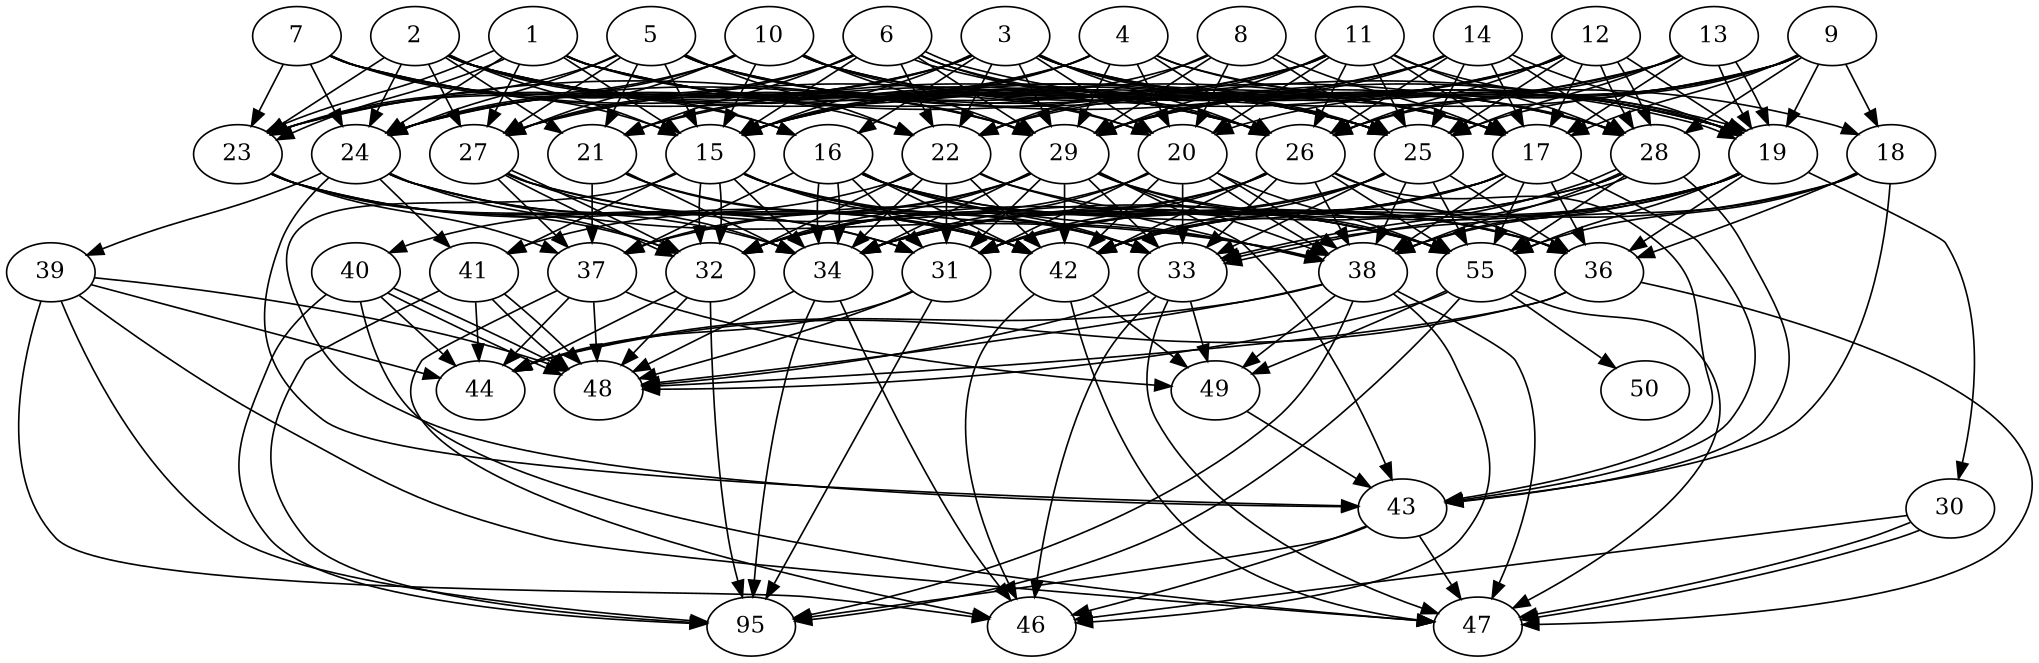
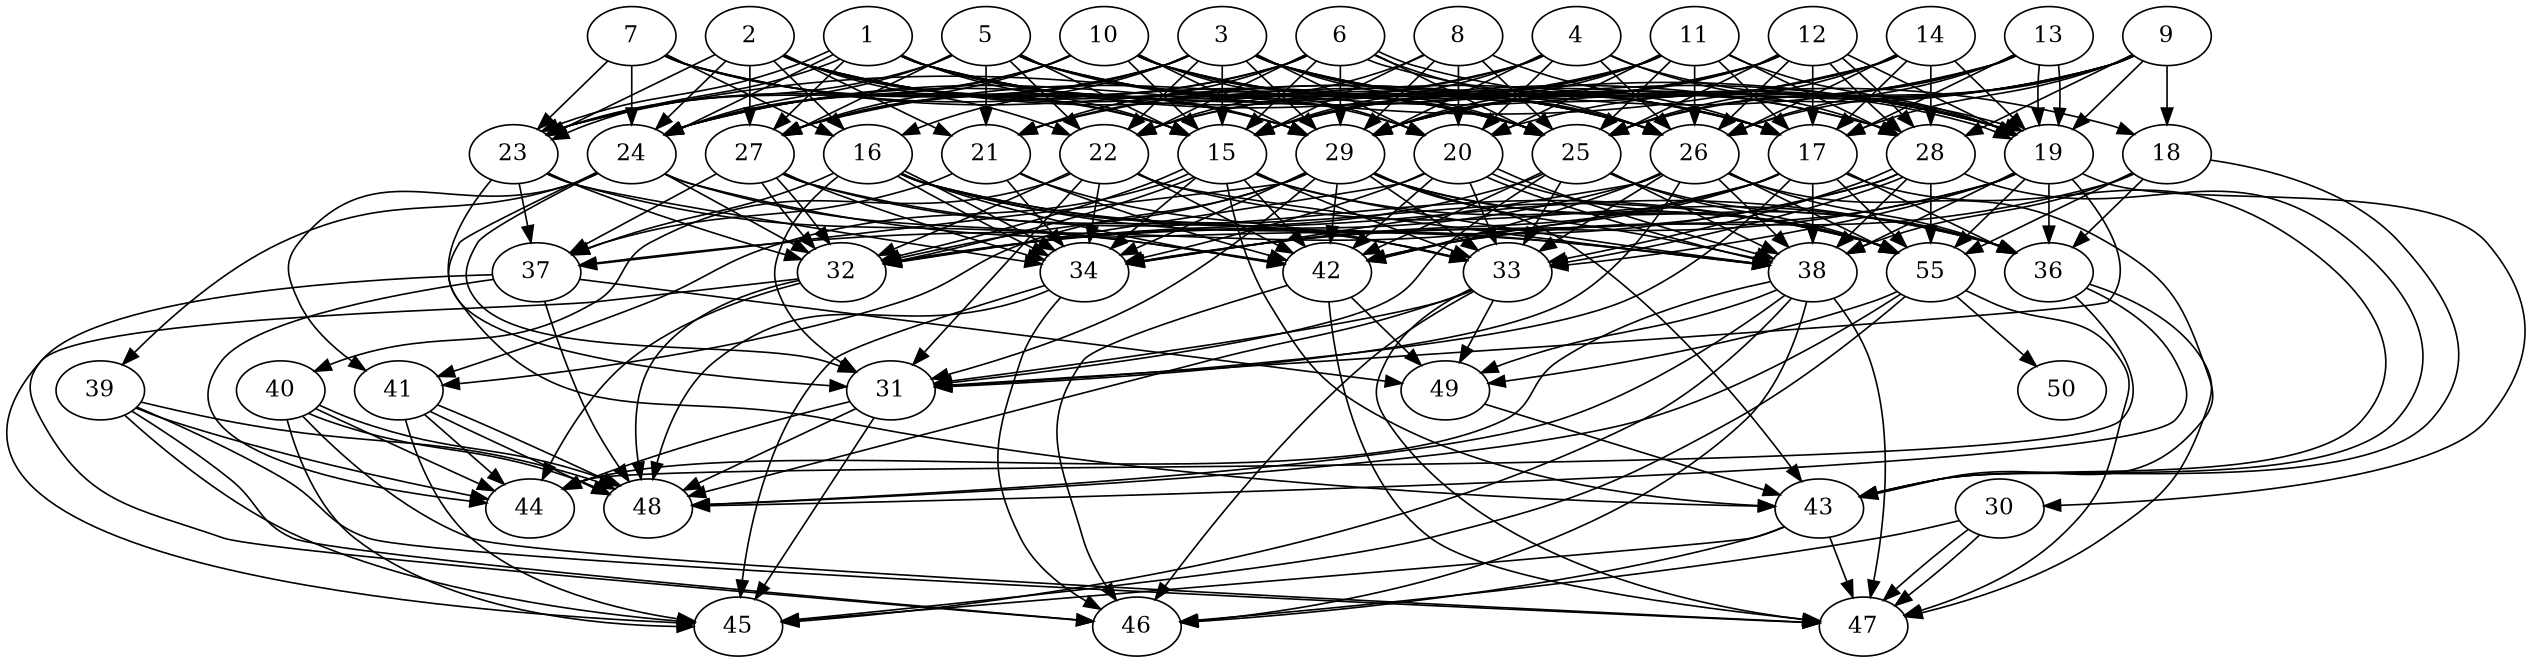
edge "20" -> "31": now "33" -> "31"
node "95": label "95" -> "45"
